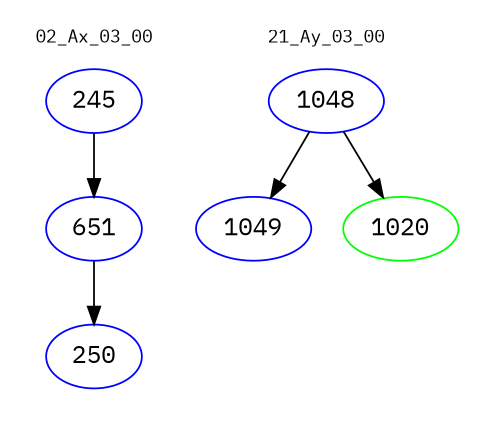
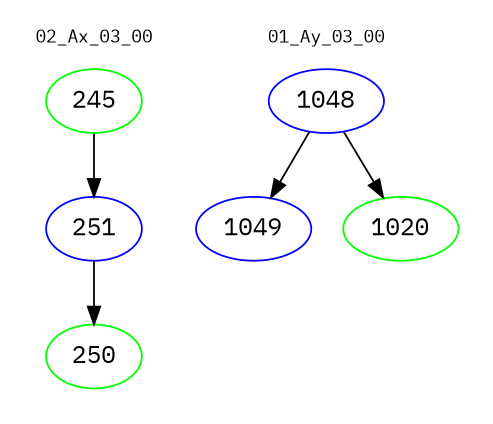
cluster "21_Ay_03_00": label "21_Ay_03_00" -> "01_Ay_03_00"
node "245": color blue -> green
node "651": label "651" -> "251"
node "250": color blue -> green
